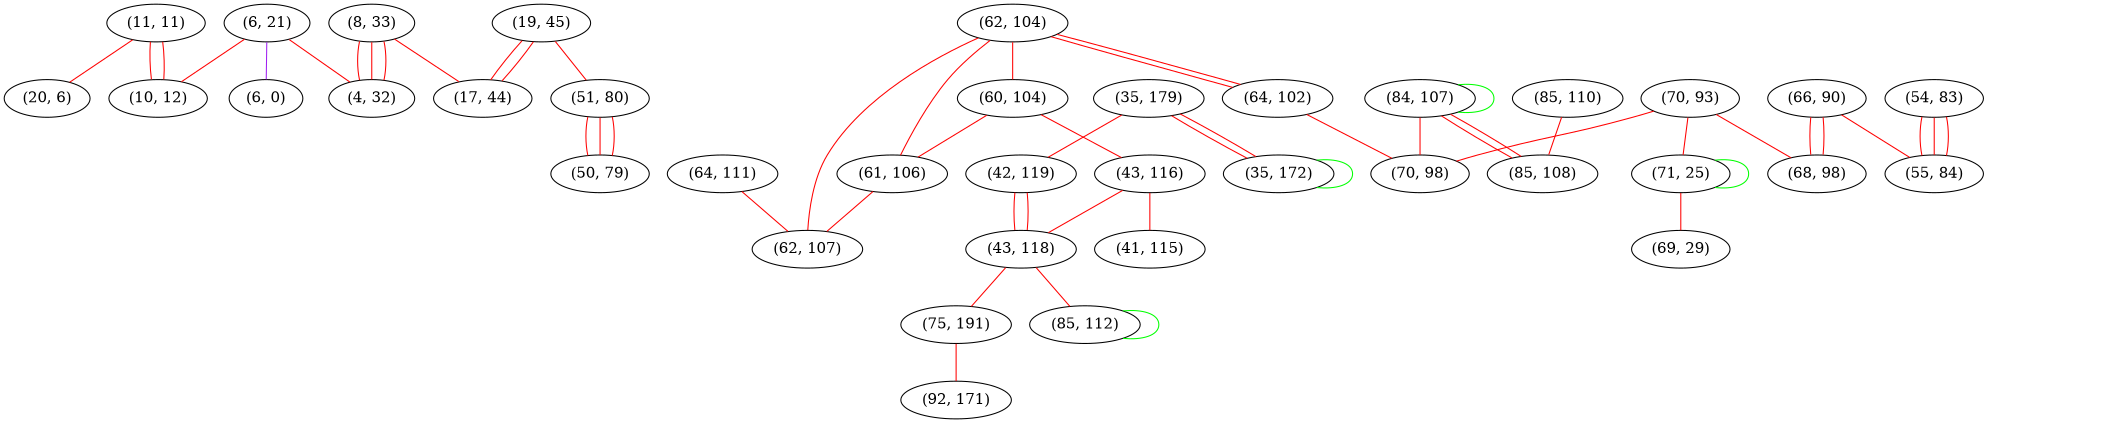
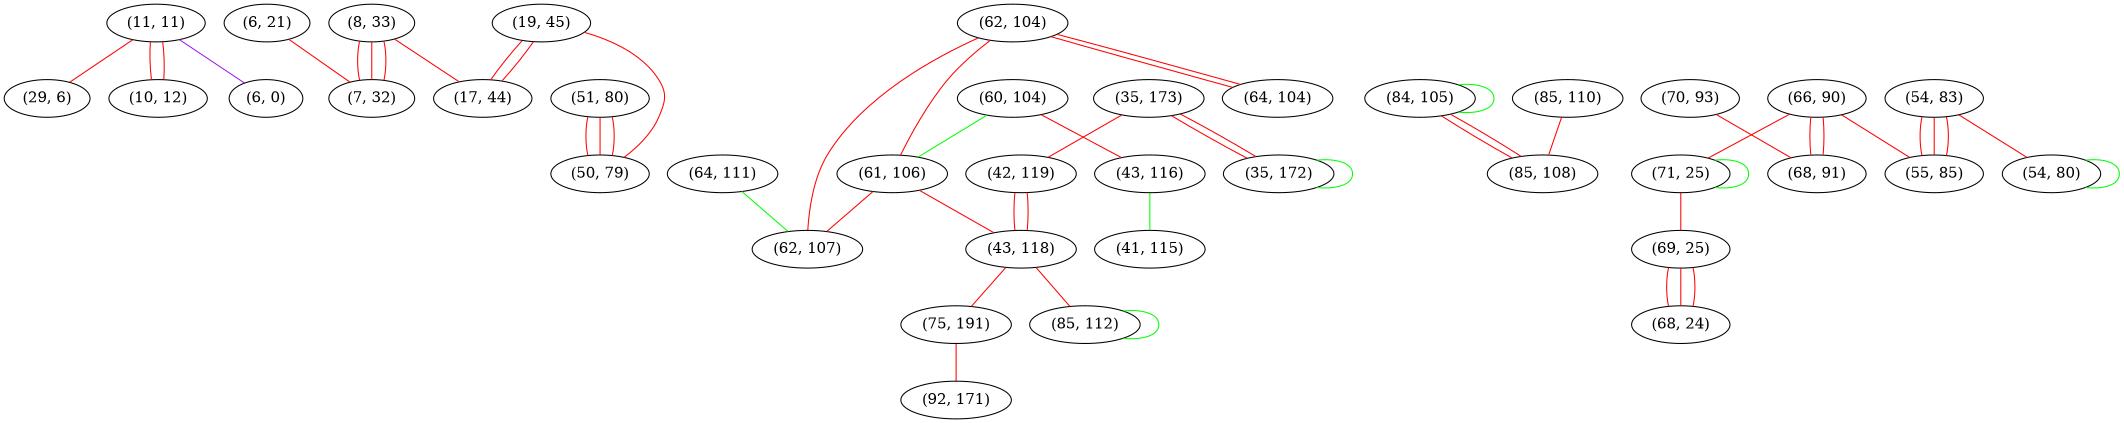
edge "(6, 21)" -- "(10, 12)": removed
edge "(6, 21)" -- "(6, 0)": now "(11, 11)" -- "(6, 0)"
edge "(19, 45)" -- "(51, 80)": now "(19, 45)" -- "(50, 79)"
edge "(62, 104)" -- "(60, 104)": removed
node "(20, 6)": label "(20, 6)" -> "(29, 6)"
node "(4, 32)": label "(4, 32)" -> "(7, 32)"
node "(35, 179)": label "(35, 179)" -> "(35, 173)"
node "(64, 102)": label "(64, 102)" -> "(64, 104)"
node "(84, 107)": label "(84, 107)" -> "(84, 105)"
edge "(60, 104)" -- "(61, 106)": color red -> green
edge "(70, 93)" -- "(71, 25)": now "(66, 90)" -- "(71, 25)"
node "(70, 98)": removed
node "(68, 98)": label "(68, 98)" -> "(68, 91)"
node "(55, 84)": label "(55, 84)" -> "(55, 85)"
node "(54, 80)": added
edge "(64, 111)" -- "(62, 107)": color red -> green
edge "(43, 116)" -- "(43, 118)": now "(61, 106)" -- "(43, 118)"
edge "(43, 116)" -- "(41, 115)": color red -> green
node "(69, 29)": label "(69, 29)" -> "(69, 25)"
node "(68, 24)": added
